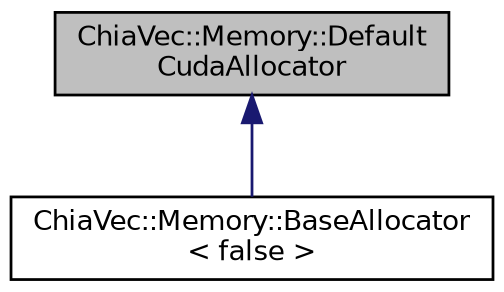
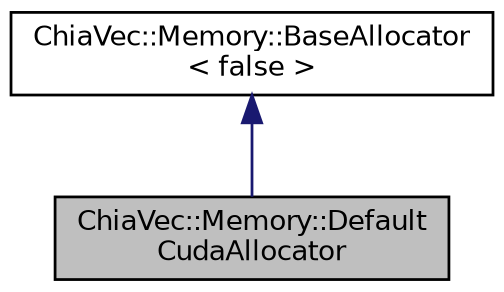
edge "ChiaVec::Memory::BaseAllocator < false >" -> "ChiaVec::Memory::Default CudaAllocator": reversed
